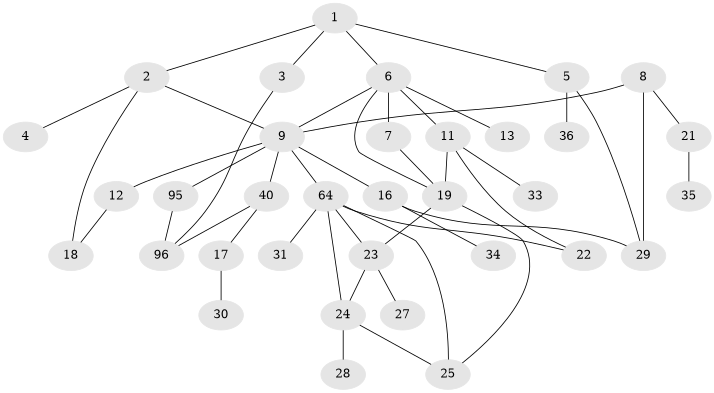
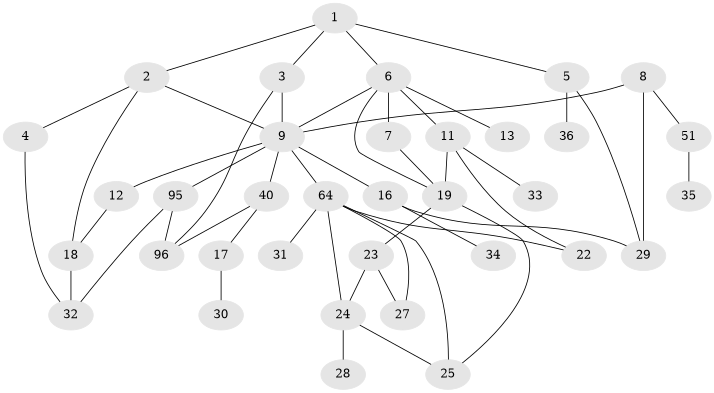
edge "3" -- "9": added
node "21": label "21" -> "51"
edge "64" -- "23": now "64" -- "27"
node "32": added
